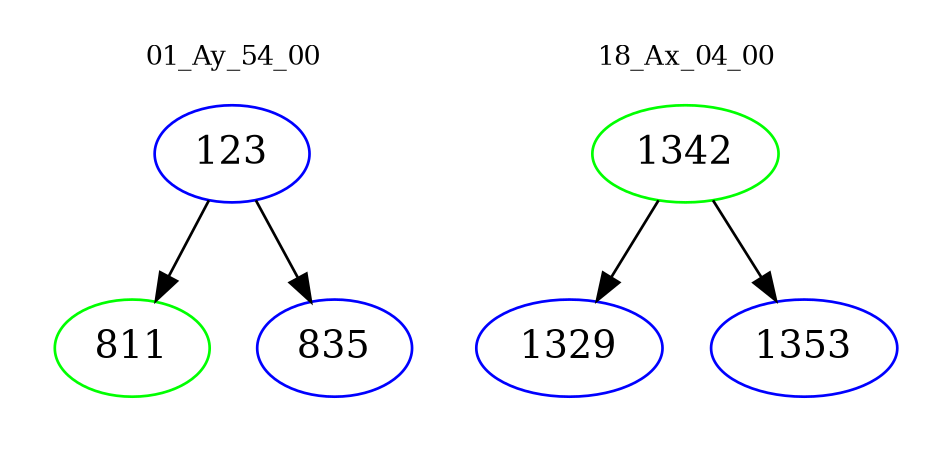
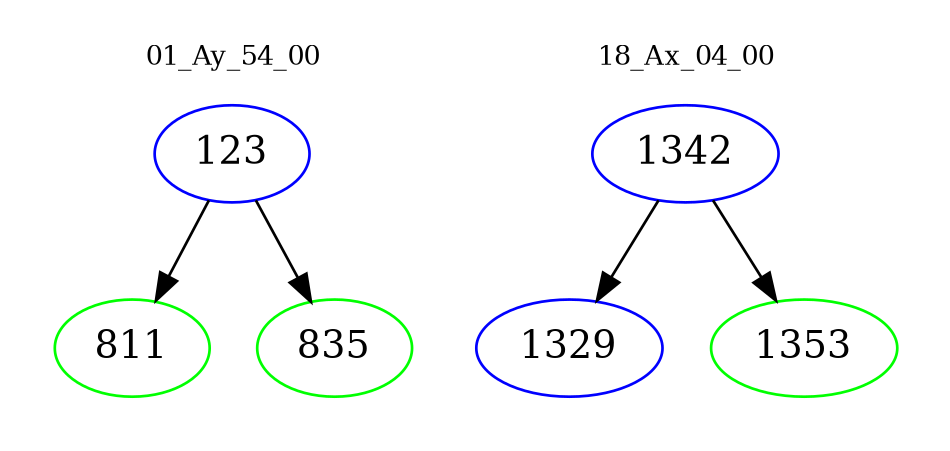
node "1342": color green -> blue
node "835": color blue -> green
node "1353": color blue -> green
